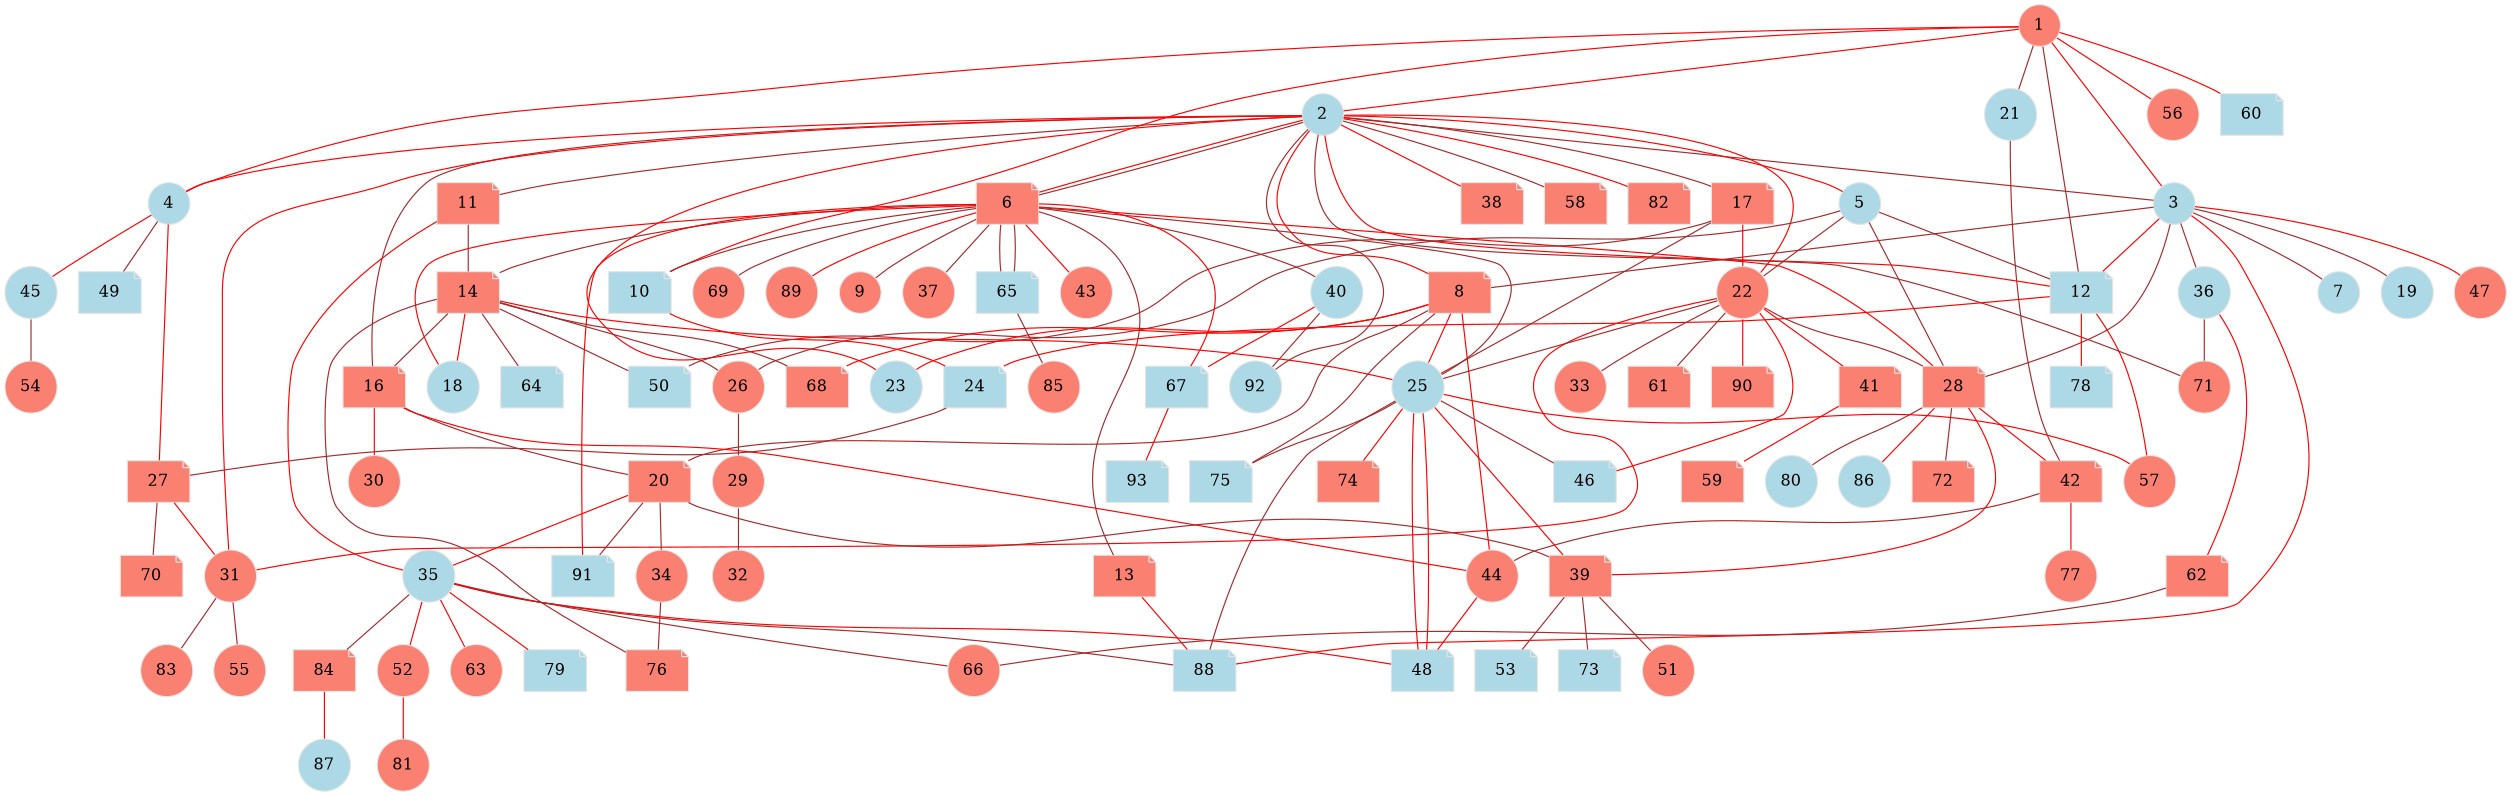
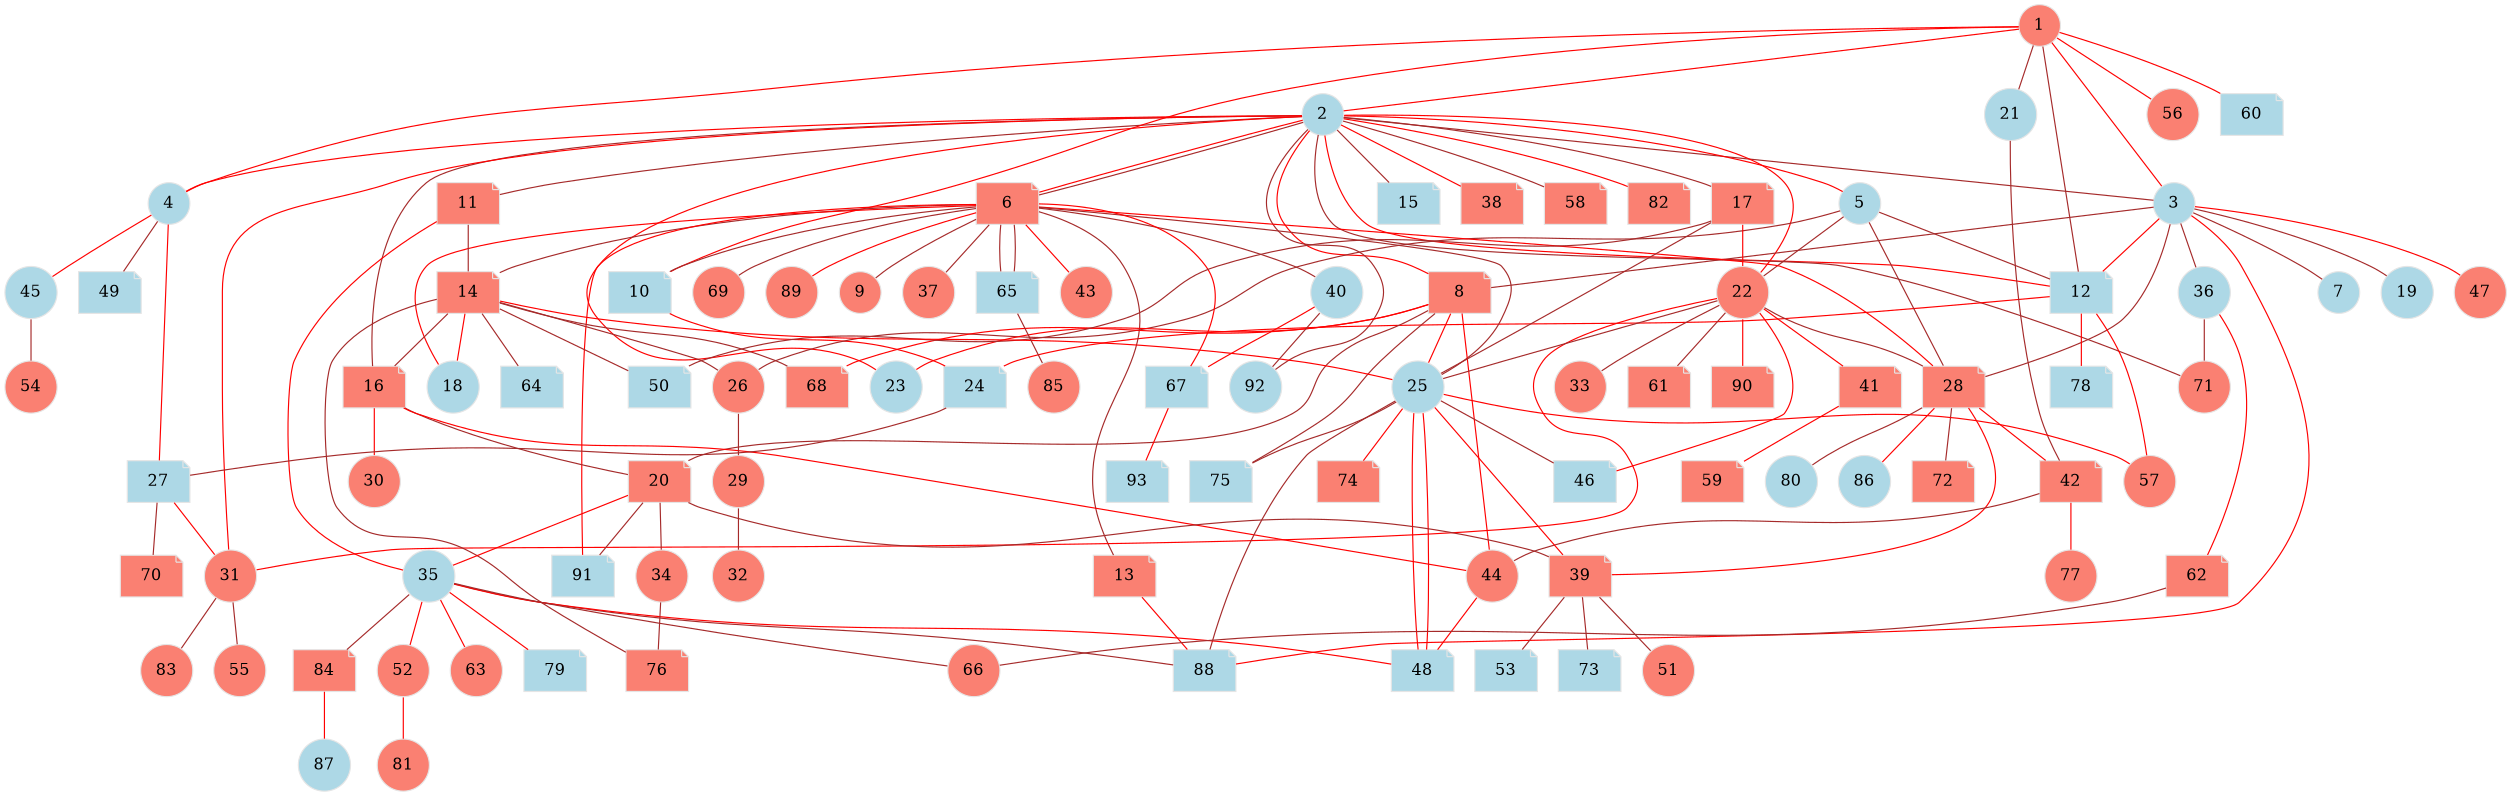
node "15": added
node "27": fillcolor salmon -> lightblue
